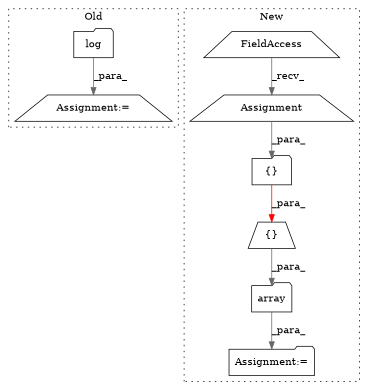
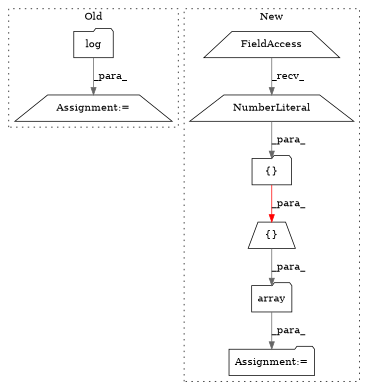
node "Assignment": label "Assignment" -> "NumberLiteral"
